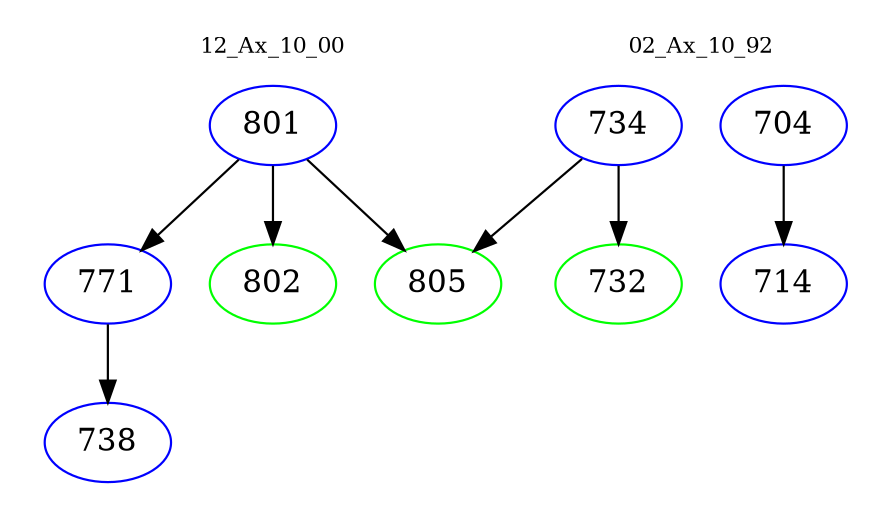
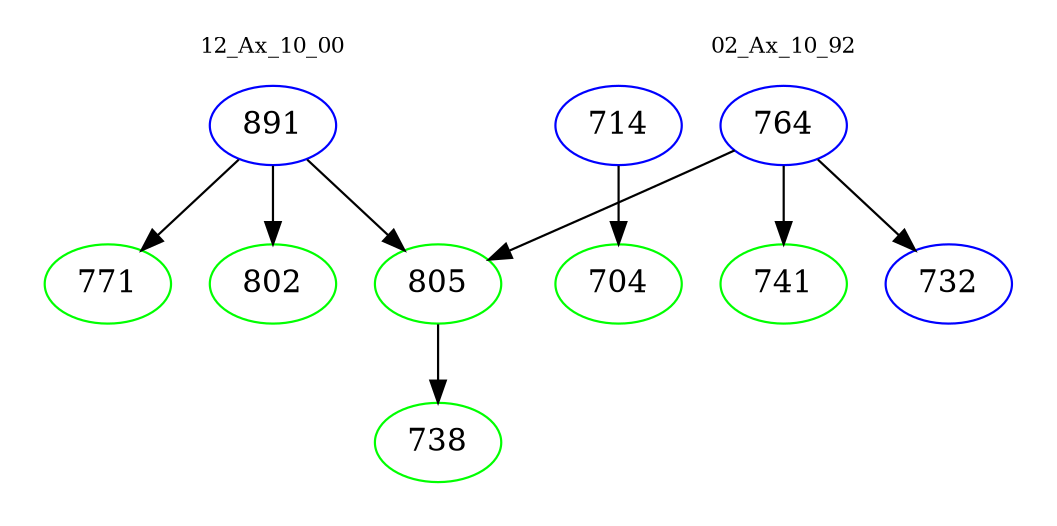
node "801": label "801" -> "891"
node "734": label "734" -> "764"
node "704": color blue -> green
edge "704" -> "714": reversed
node "771": color blue -> green
node "732": color green -> blue
node "741": added
edge "771" -> "738": now "805" -> "738"
node "738": color blue -> green
